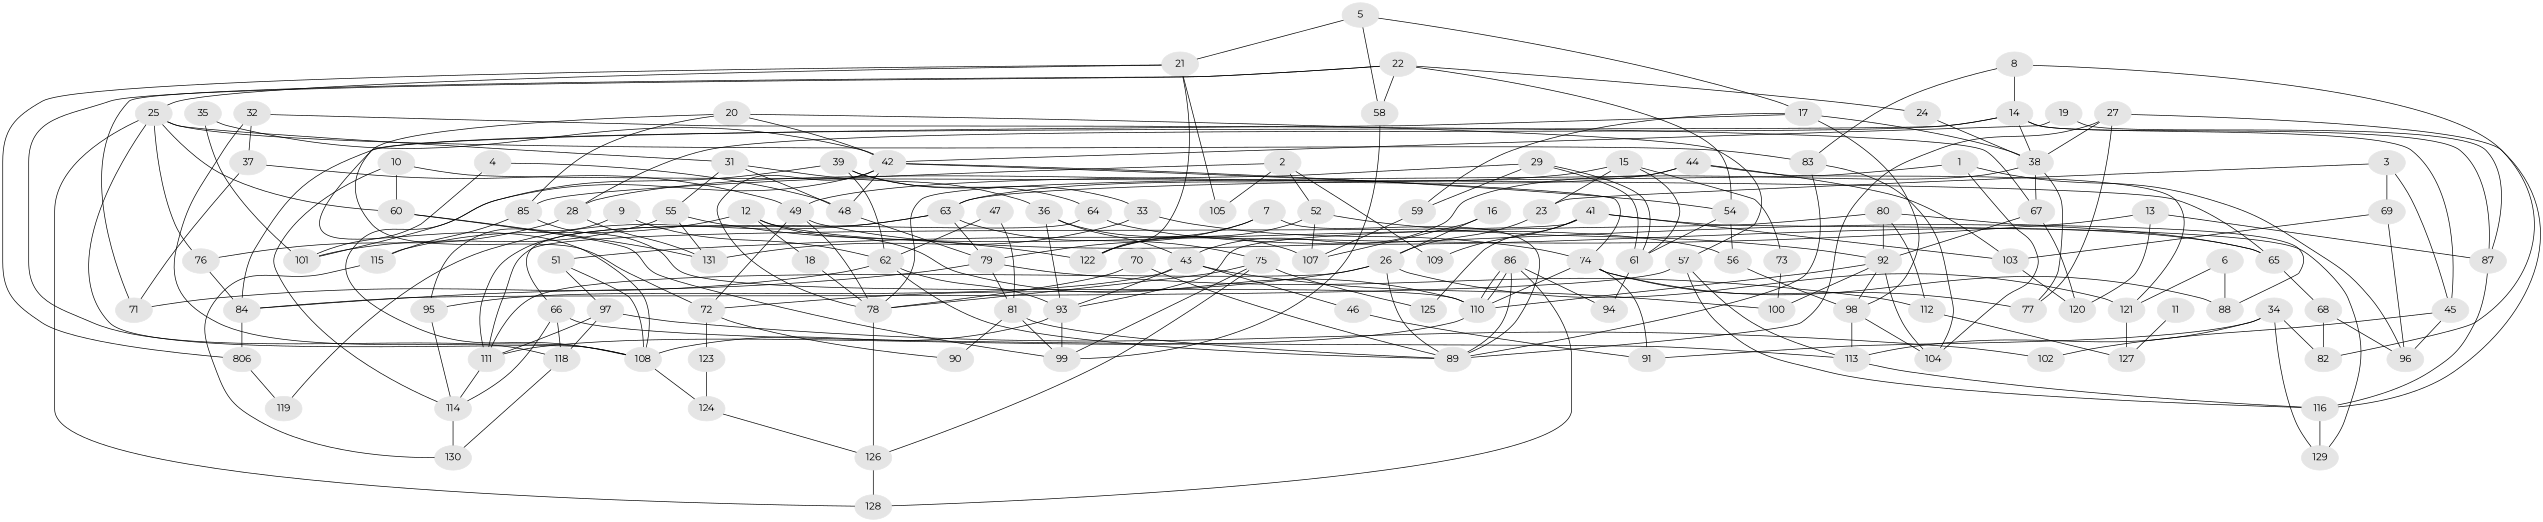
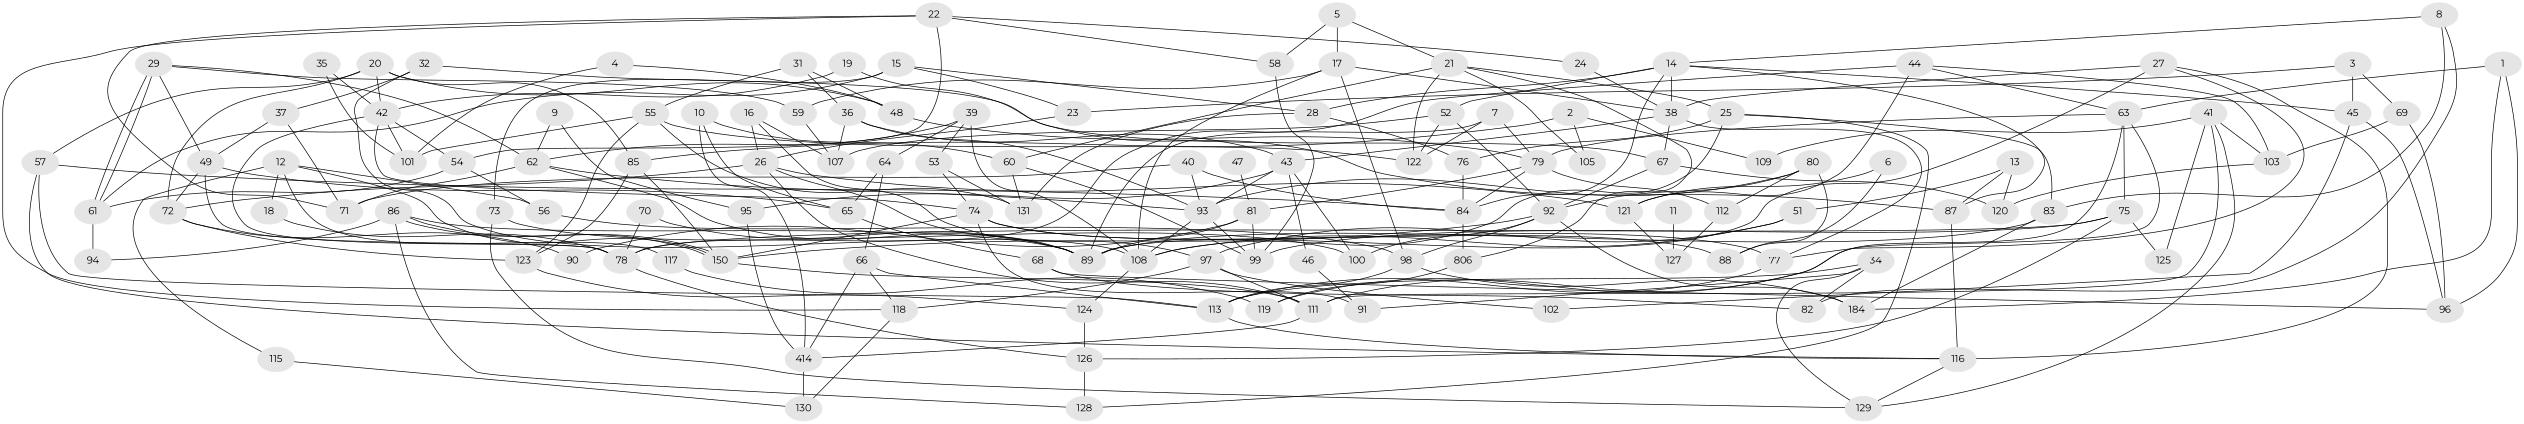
edge "25" -- "31": removed
node "40": added
edge "42" -- "48": now "20" -- "48"
edge "2" -- "52": now "14" -- "52"
edge "25" -- "60": now "21" -- "60"
edge "55" -- "123": added
node "33": label "33" -> "53"
edge "16" -- "97": added
edge "85" -- "115": now "85" -- "123"
edge "47" -- "62": now "29" -- "62"
node "117": added
edge "77" -- "113": added
node "110": label "110" -> "150"
node "104": label "104" -> "184"
edge "73" -- "129": added
node "114": label "114" -> "414"
